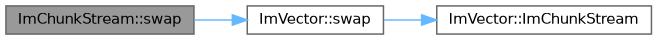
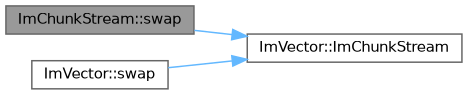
edge "ImChunkStream::swap" -> "ImVector::swap": now "ImChunkStream::swap" -> "ImVector::ImChunkStream"
